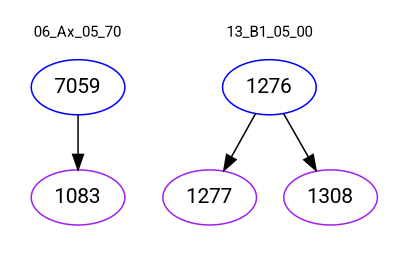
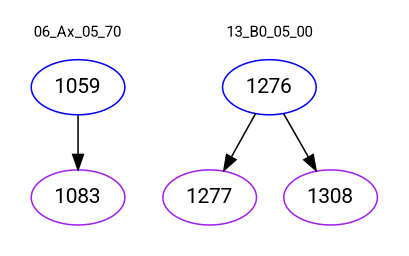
cluster "13_B1_05_00": label "13_B1_05_00" -> "13_B0_05_00"
node "7059": label "7059" -> "1059"
